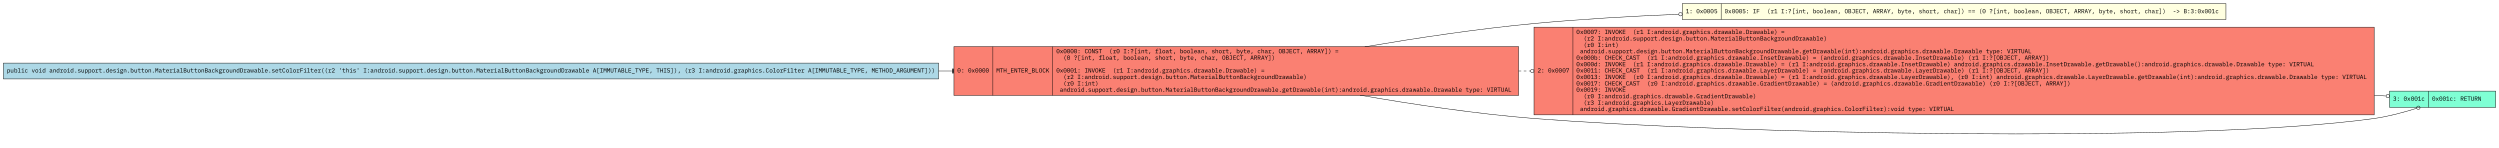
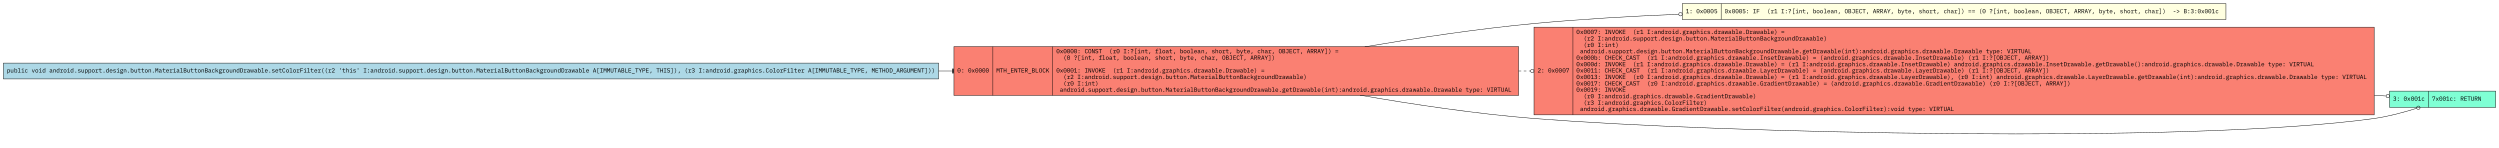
node "3: 0x001c": text "0x001c: RETURN" -> "7x001c: RETURN"
node "2: 0x0007": text "(r3 I:android.graphics.LayerDrawable)" -> "(r3 I:android.graphics.ColorFilter)"
